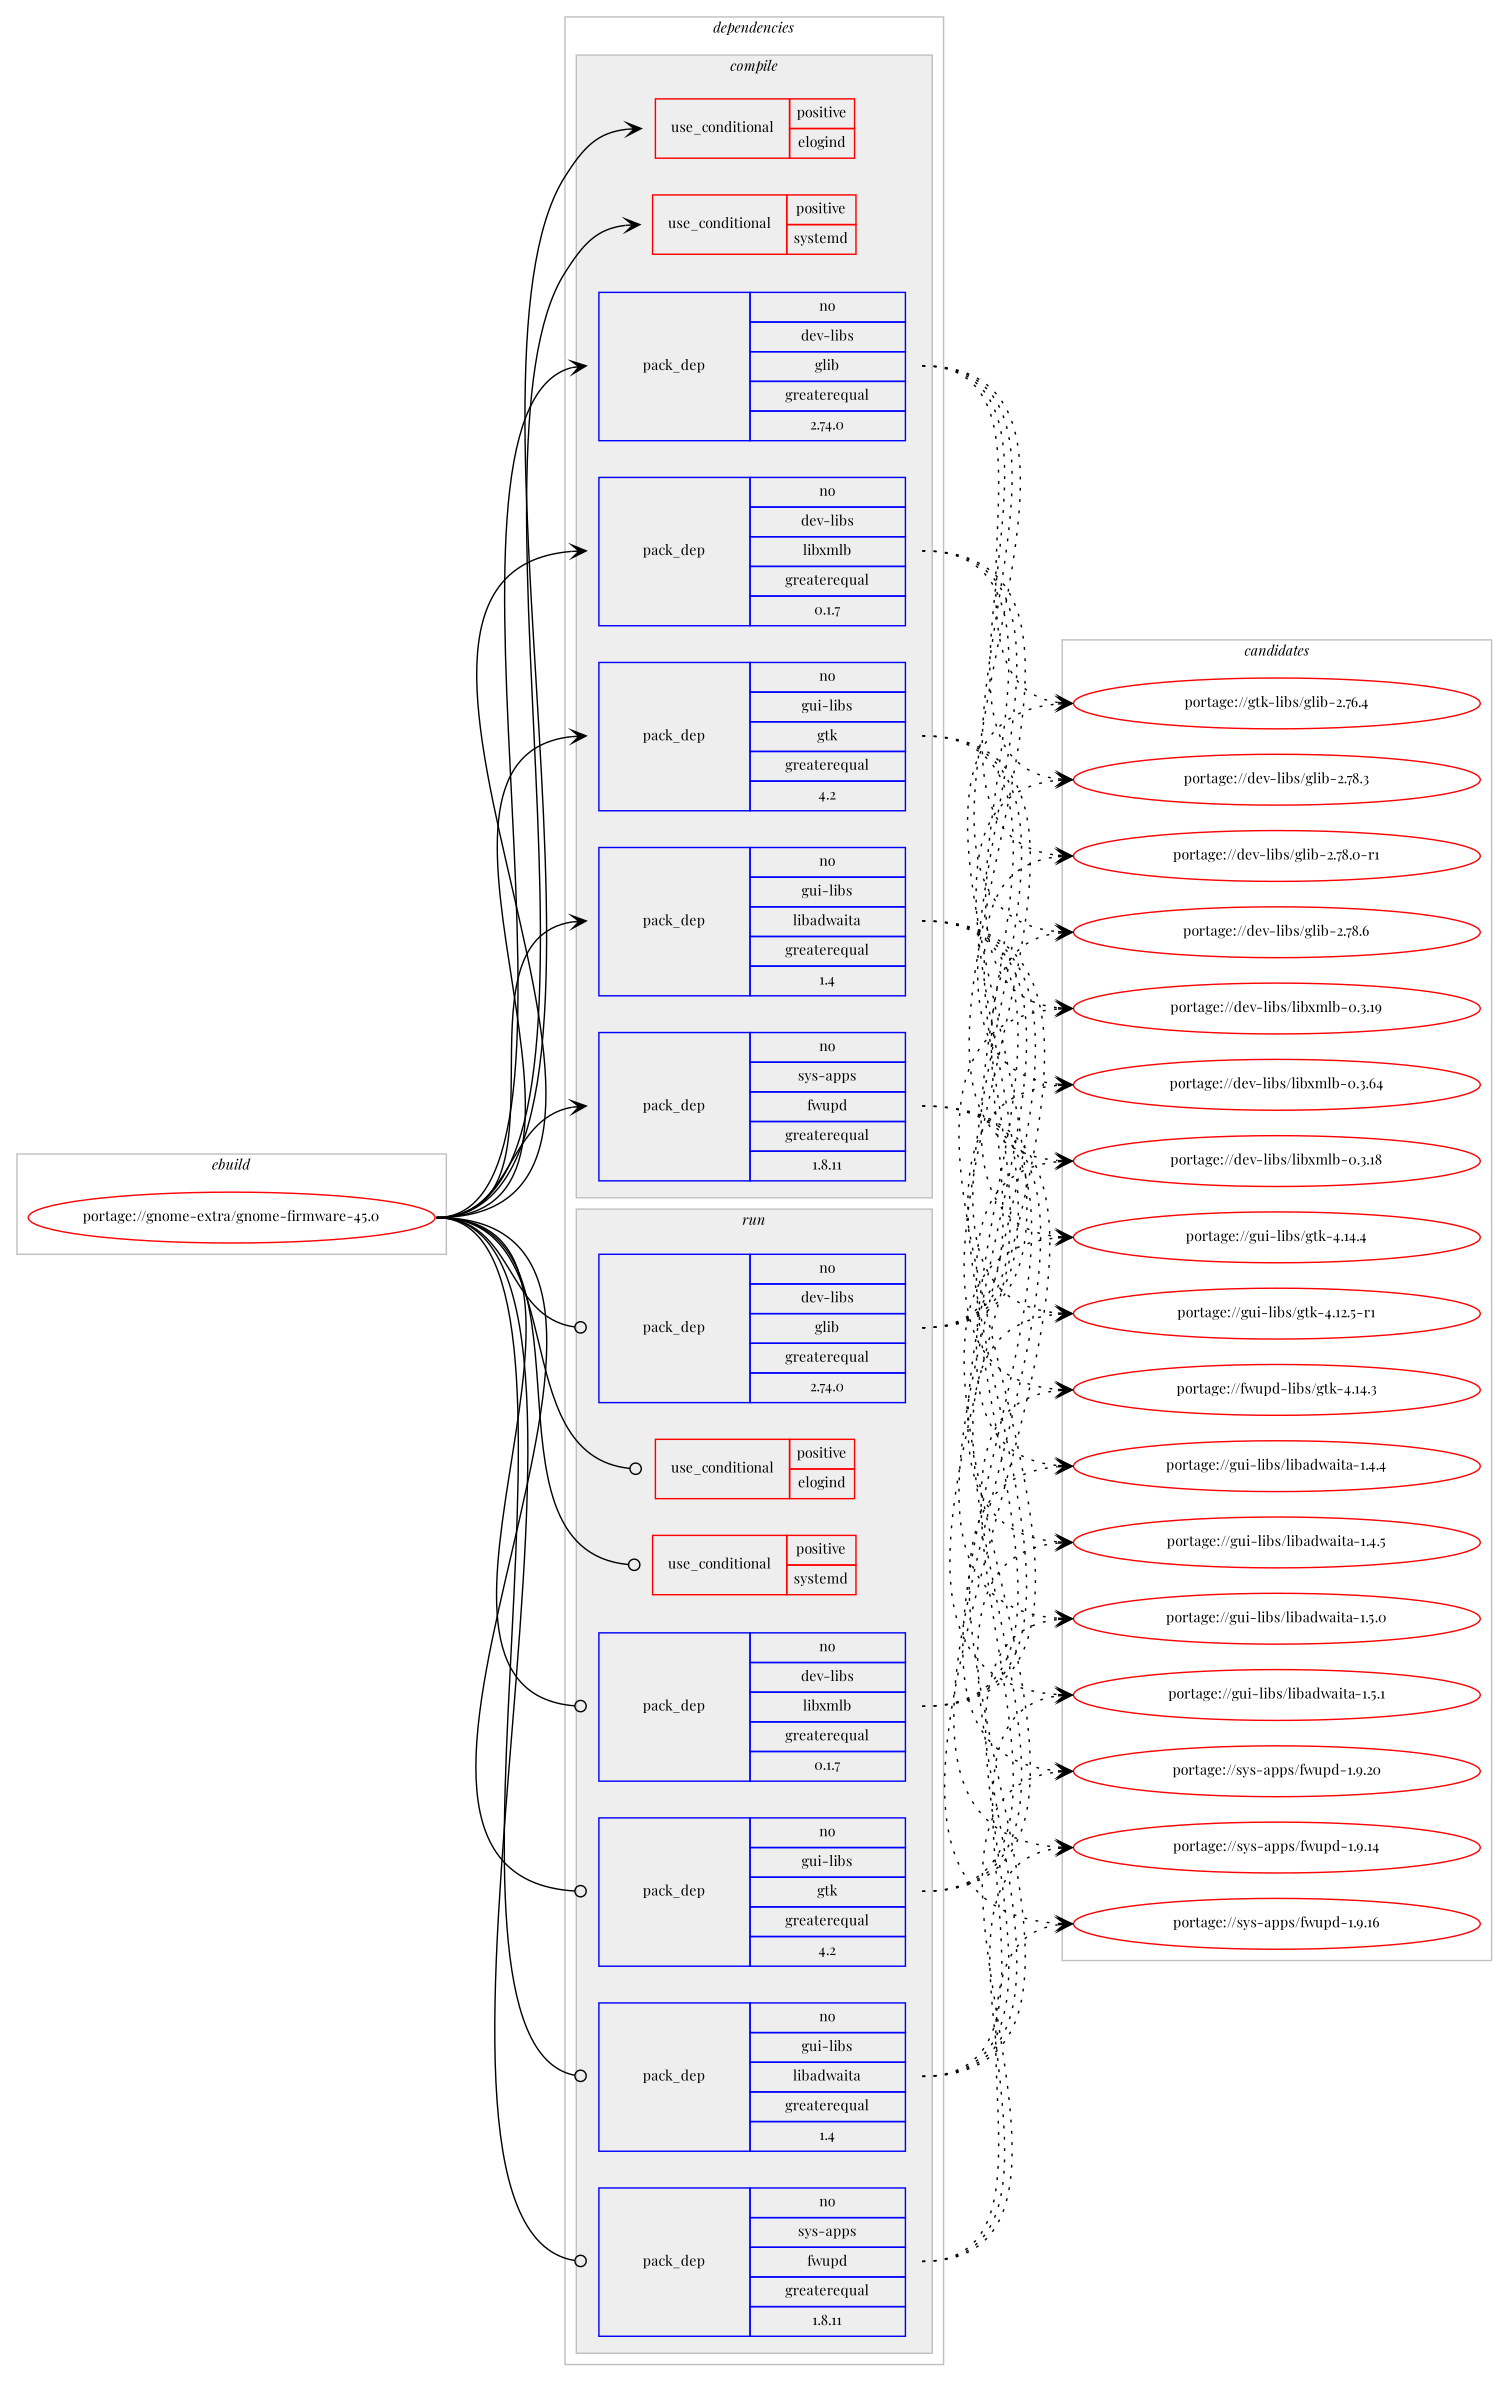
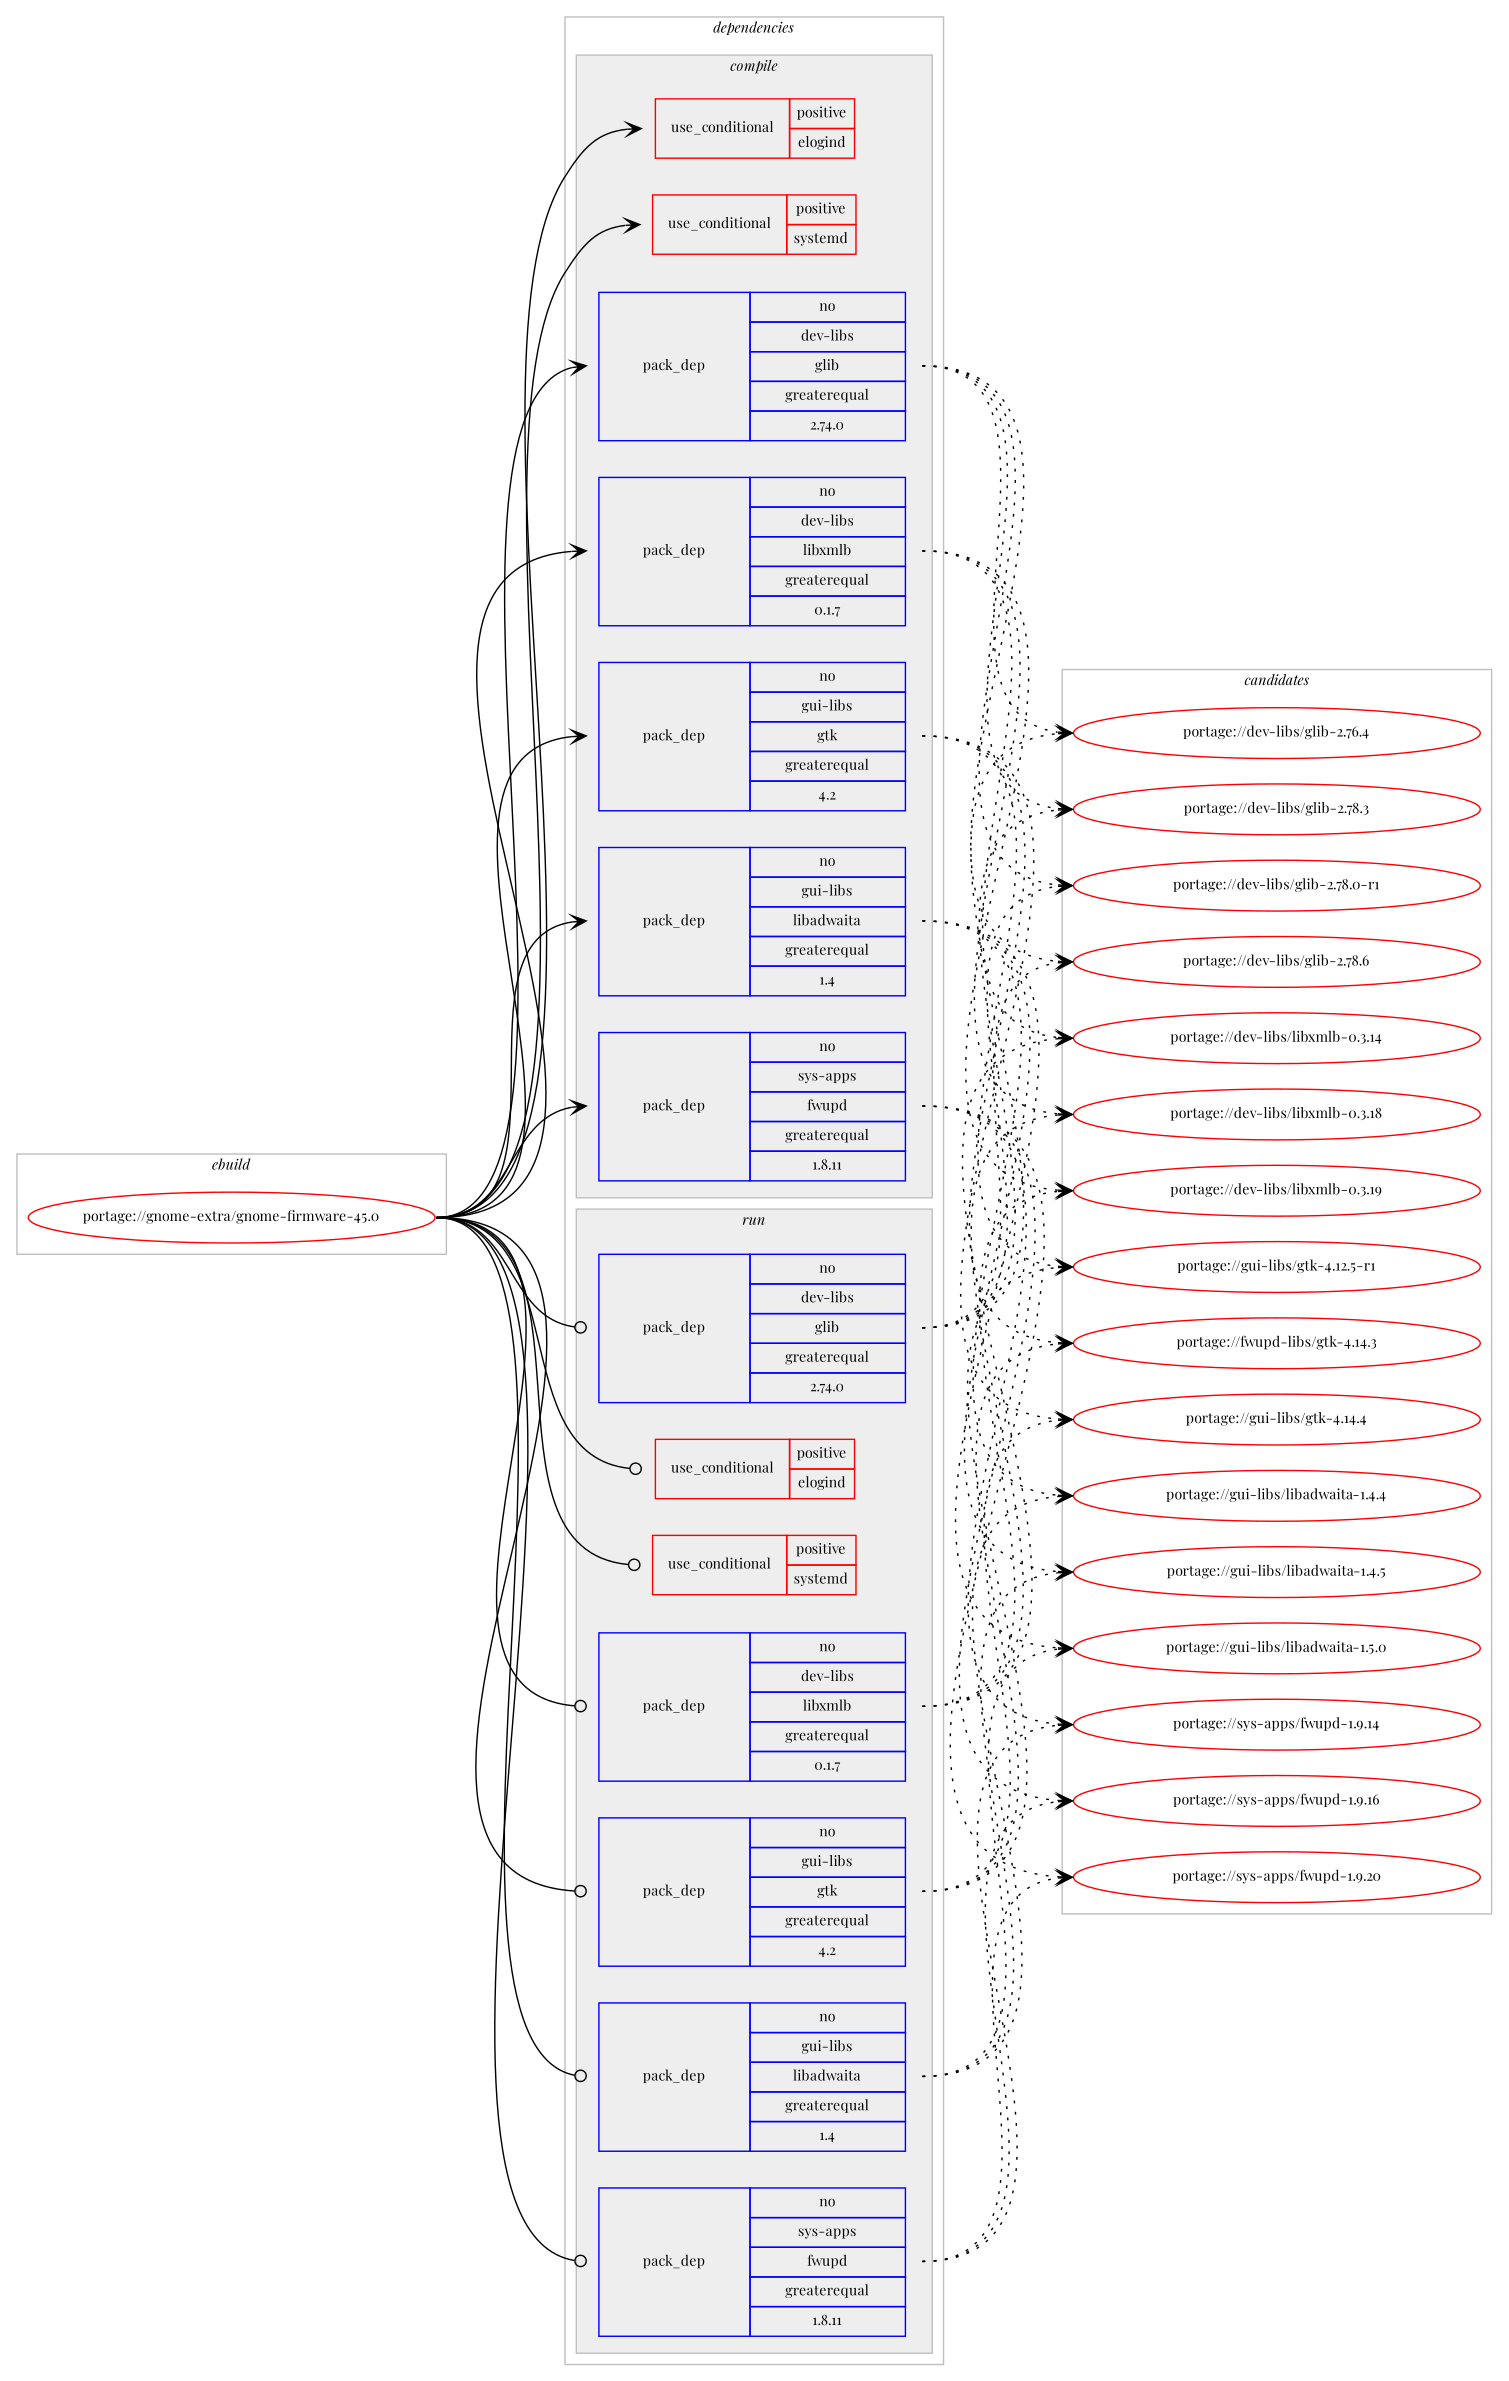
node "portage://gtk-libs/glib-2.76.4": label "portage://gtk-libs/glib-2.76.4" -> "portage://dev-libs/glib-2.76.4"
node "portage://dev-libs/libxmlb-0.3.64": label "portage://dev-libs/libxmlb-0.3.64" -> "portage://dev-libs/libxmlb-0.3.14"
node "portage://gui-libs/libadwaita-1.5.1": removed
